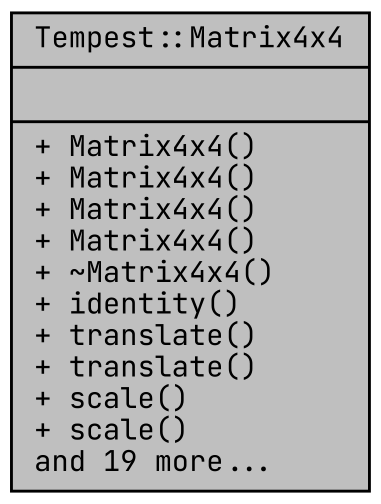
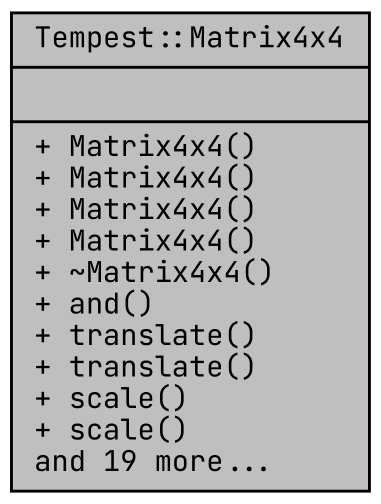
node "Tempest::Matrix4x4": text "+ identity()" -> "+ and()"
